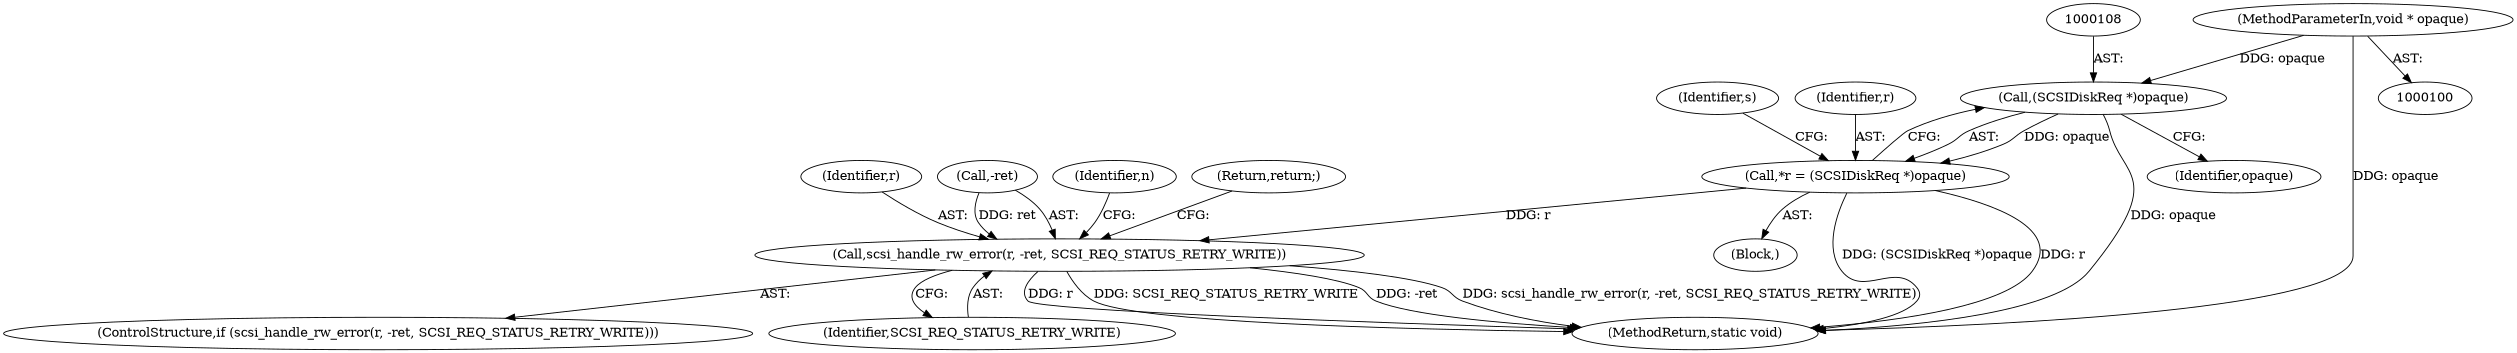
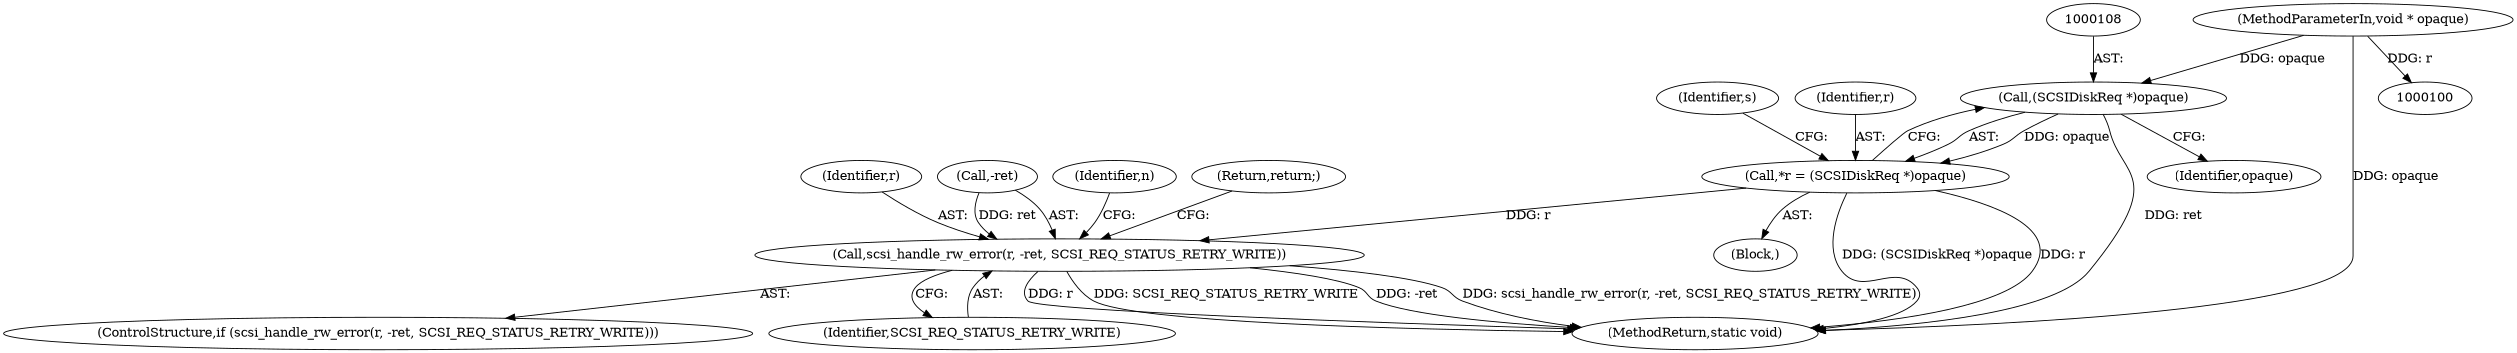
edge "(MethodParameterIn,void * opaque)" -> "1000100": label "AST: " -> "DDG: r"
edge "(Call,(SCSIDiskReq *)opaque)" -> "(MethodReturn,static void)": label "DDG: opaque" -> "DDG: ret"
